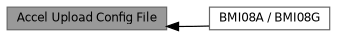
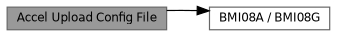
edge "BMI08A / BMI08G" -> "Accel Upload Config File": reversed
